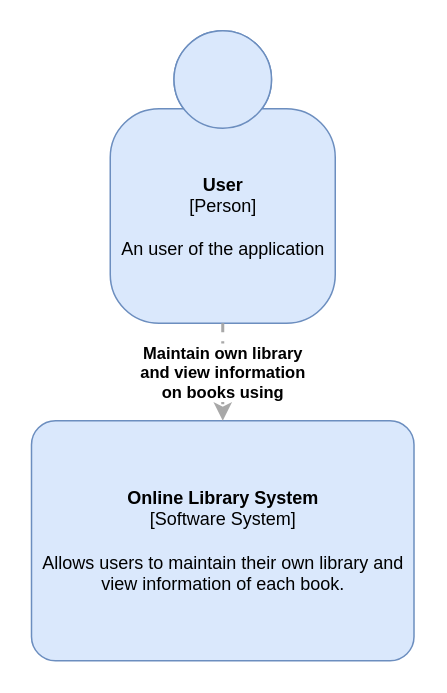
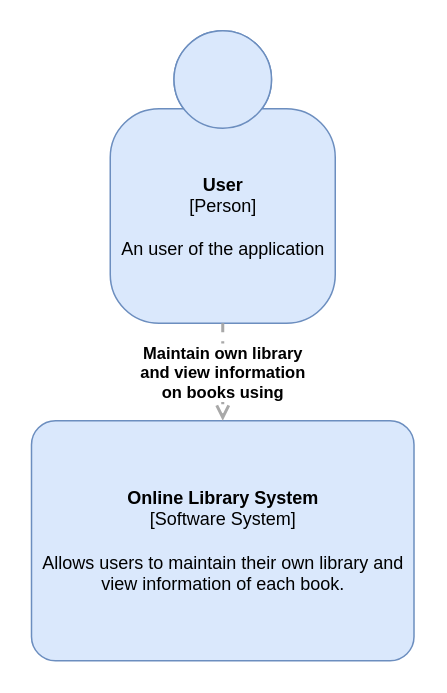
edge "User [Person] An user of the application" -> "Online Library System [Software System] Allows users to maintain their own library and view information of each book.": arrowhead classic -> open
